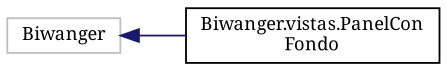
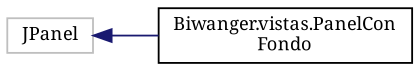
node "Biwanger": label "Biwanger" -> "JPanel"
